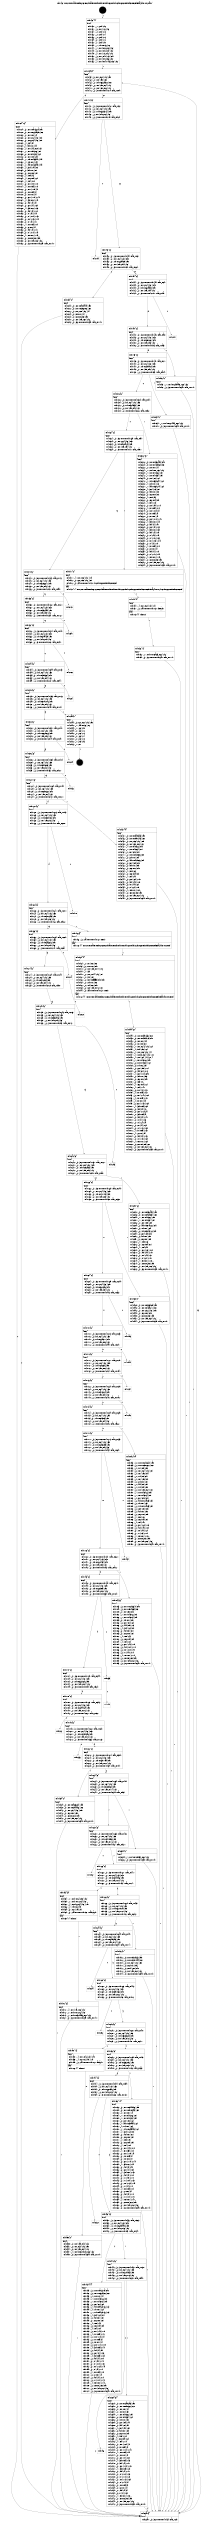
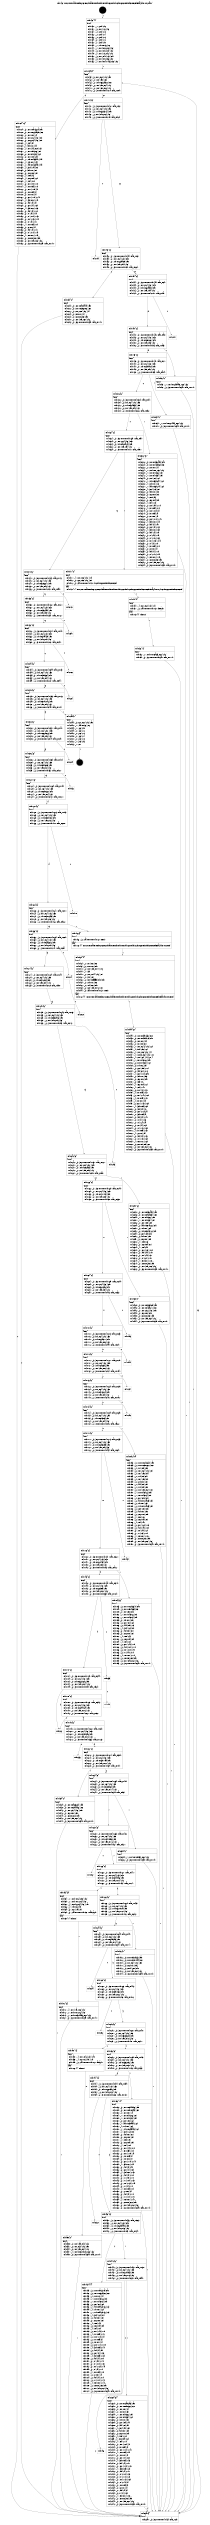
node "0x402451 [94]": removed
edge "0x4017c4 [28]" -> "0x4017e0 [28]": now "0x4017c4 [28]" -> "0x402267"
